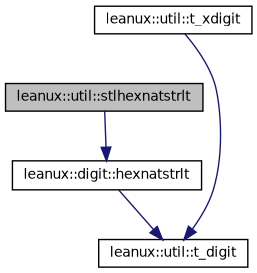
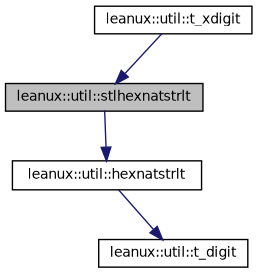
edge "leanux::util::t_xdigit" -> "leanux::util::t_digit": now "leanux::util::t_xdigit" -> "leanux::util::stlhexnatstrlt"
node "leanux::digit::hexnatstrlt": label "leanux::digit::hexnatstrlt" -> "leanux::util::hexnatstrlt"
